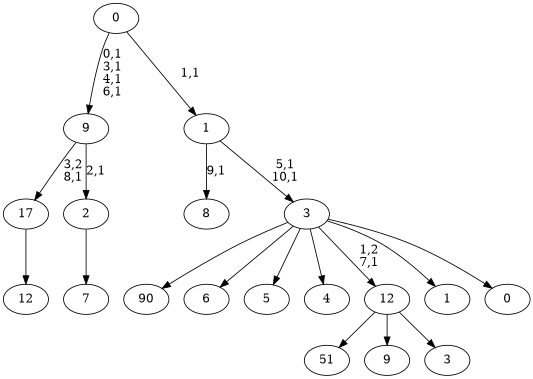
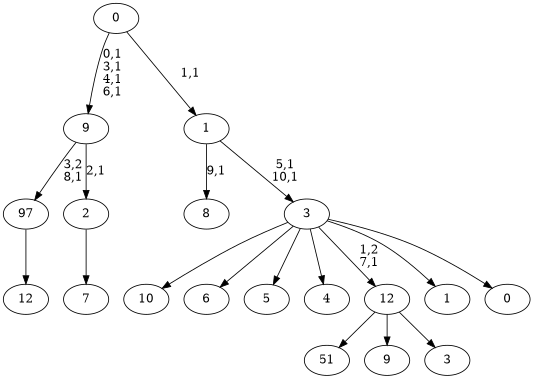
node "17": label "17" -> "97"
node "90": label "90" -> "10"
